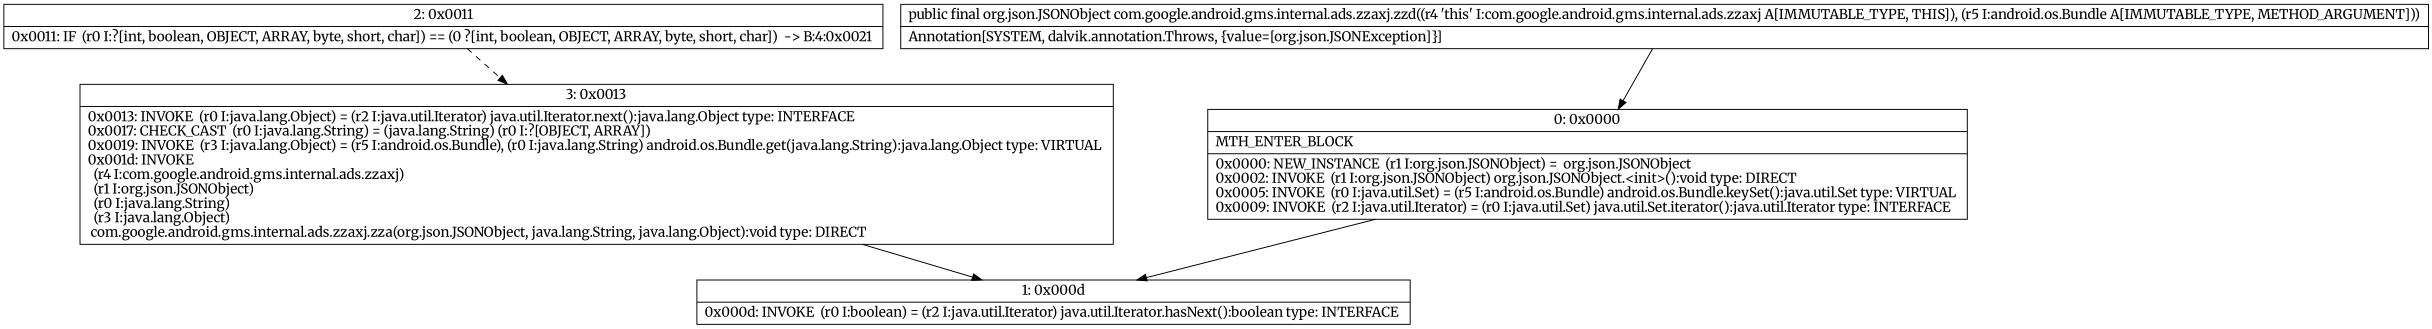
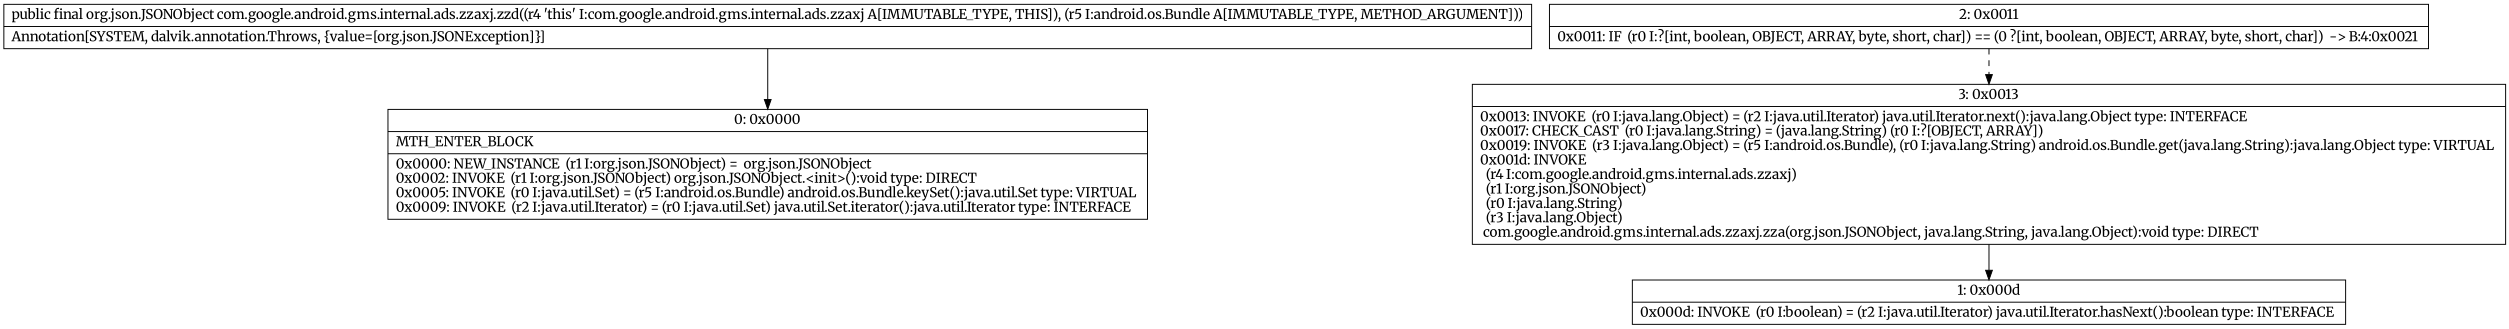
edge "0: 0x0000" -> "1: 0x000d": removed
